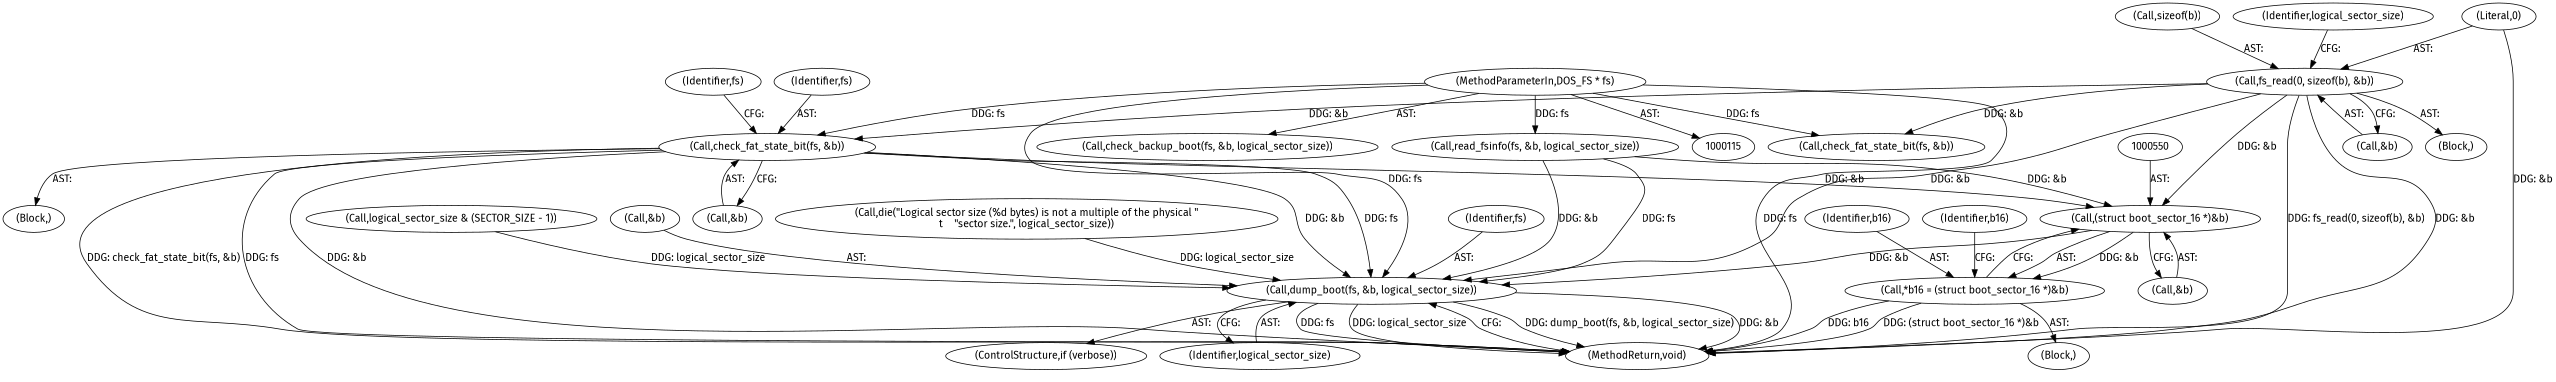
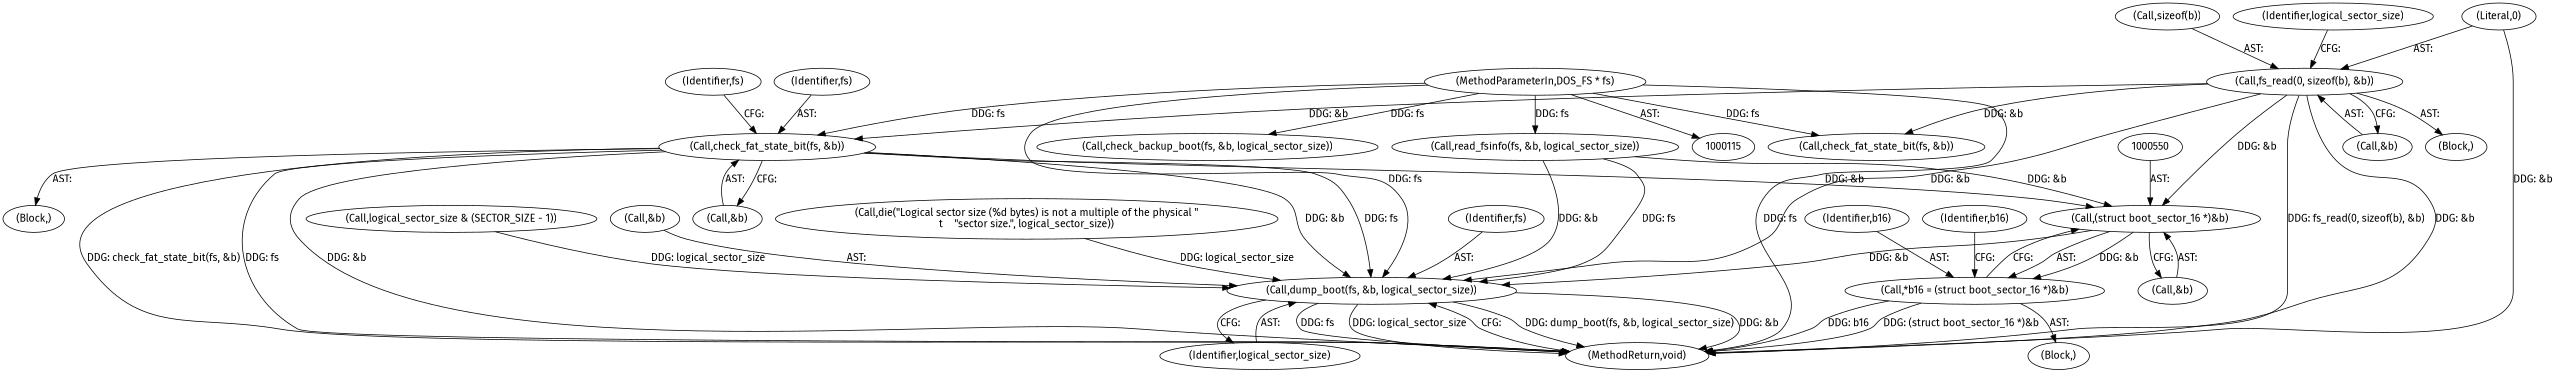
edge "(MethodParameterIn,DOS_FS * fs)" -> "(Call,check_backup_boot(fs, &b, logical_sector_size))": label "AST: " -> "DDG: fs"
node "(ControlStructure,if (verbose))": removed
